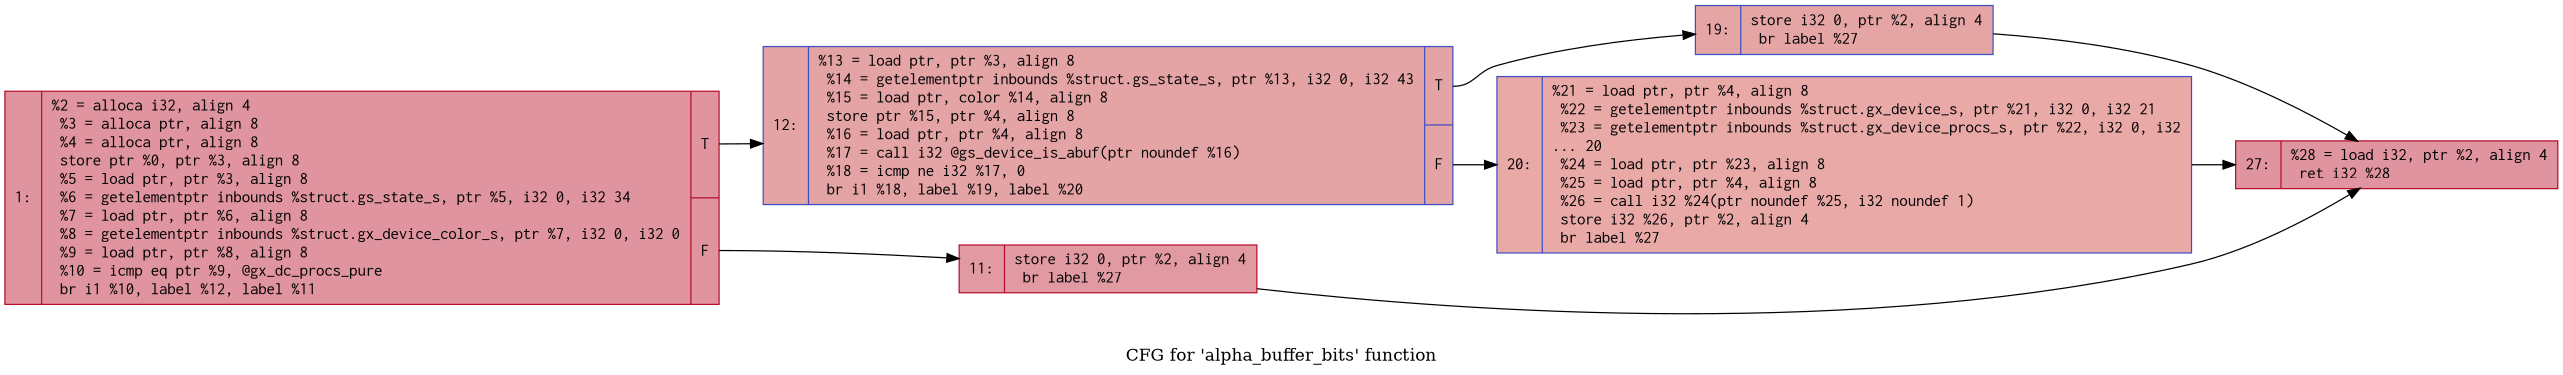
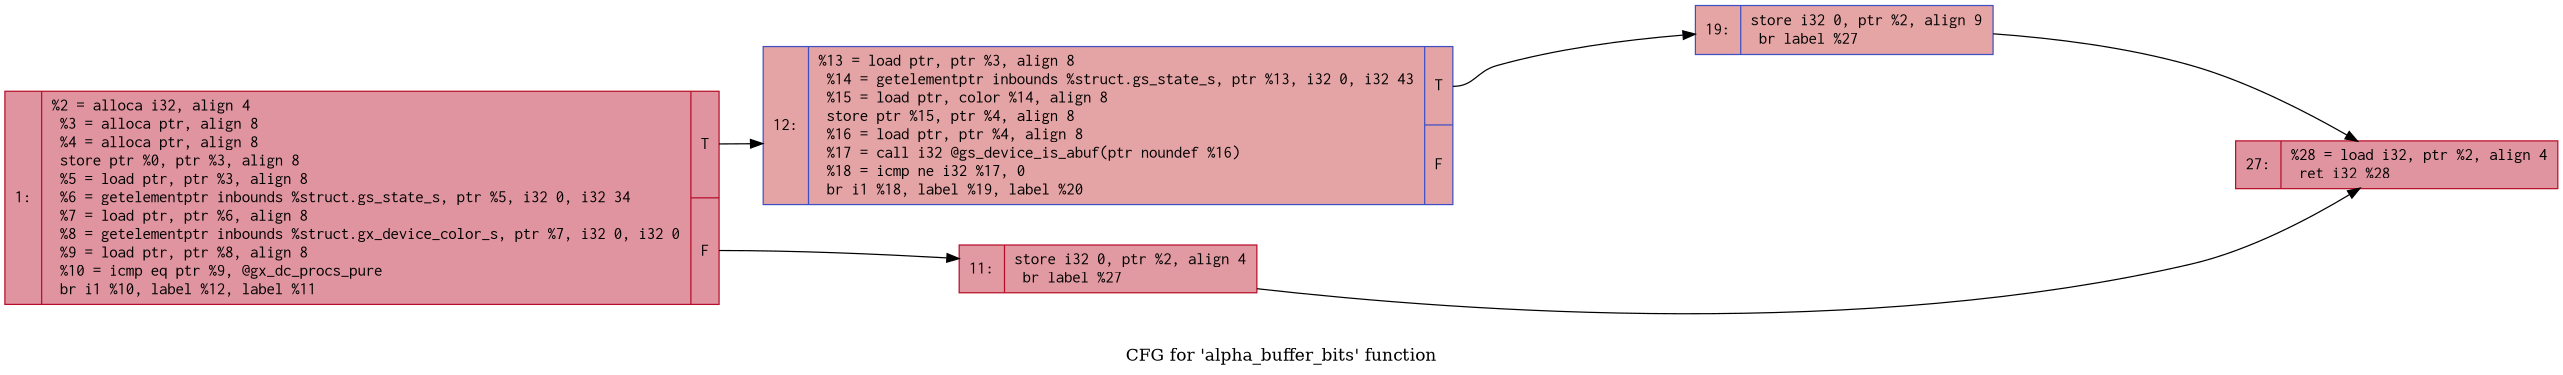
node "19:": text "store i32 0, ptr %2, align 4" -> "store i32 0, ptr %2, align 9"
node "20:": removed
